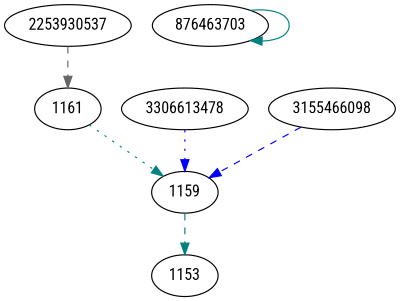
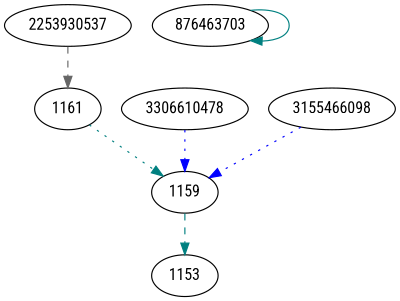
node "3306613478": label "3306613478" -> "3306610478"
edge "3155466098" -> "1159": style dashed -> dotted
